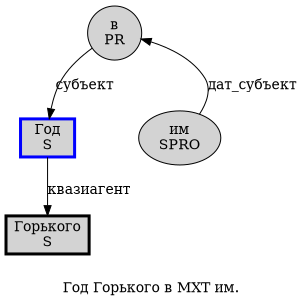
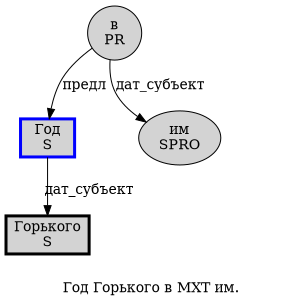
edge "им SPRO" -> "в PR": reversed
edge "в PR" -> "Год S": label "субъект" -> "предл"
edge "Год S" -> "Горького S": label "квазиагент" -> "дат_субъект"
